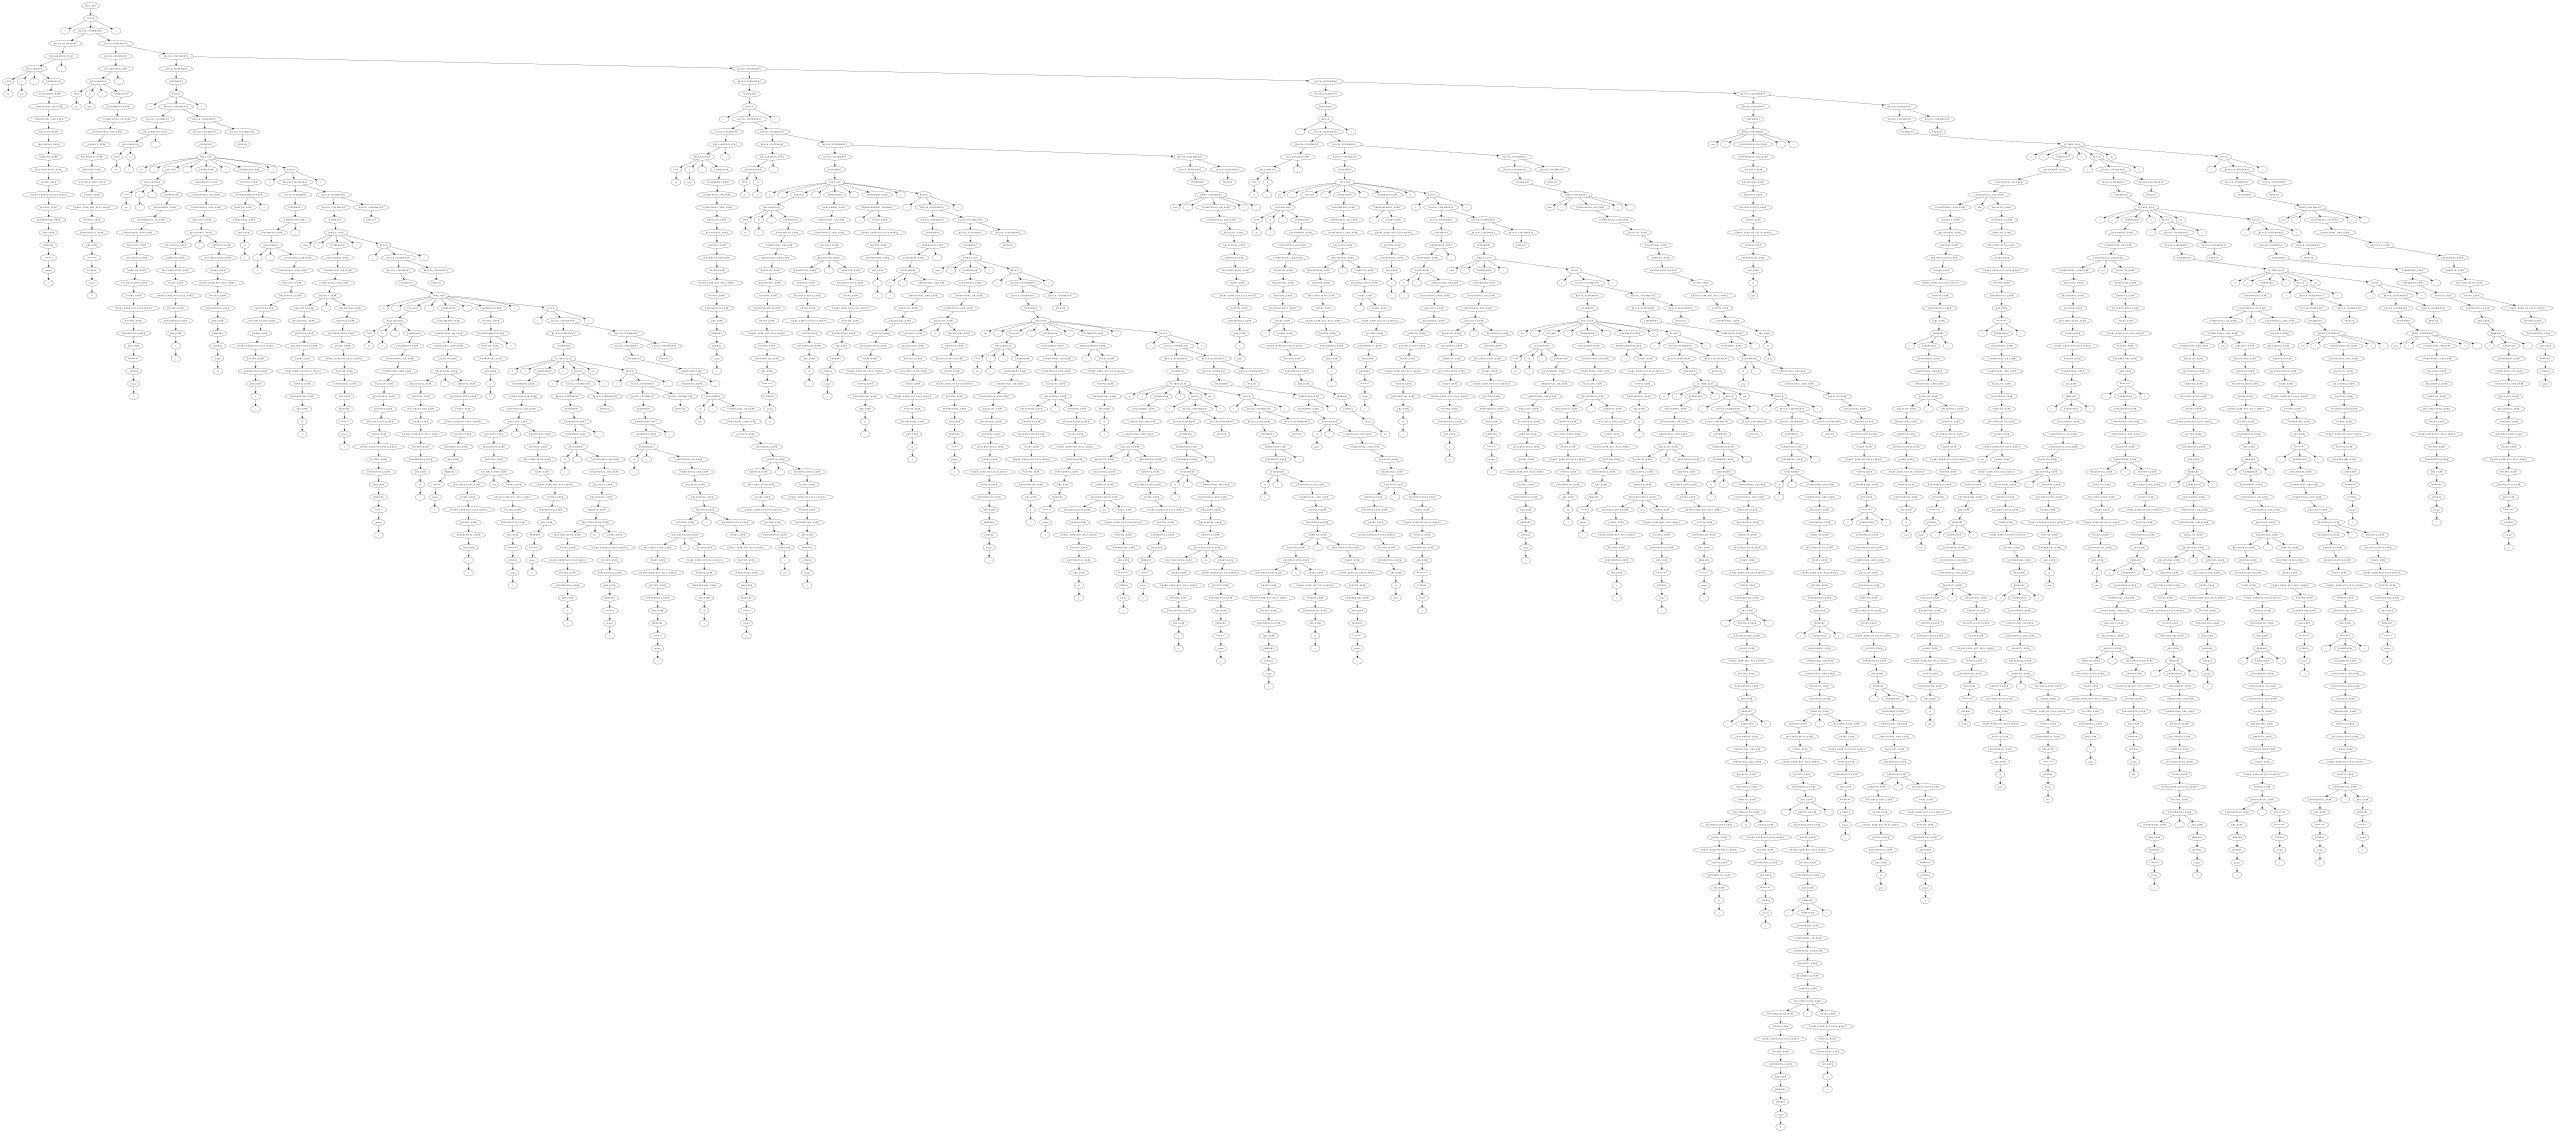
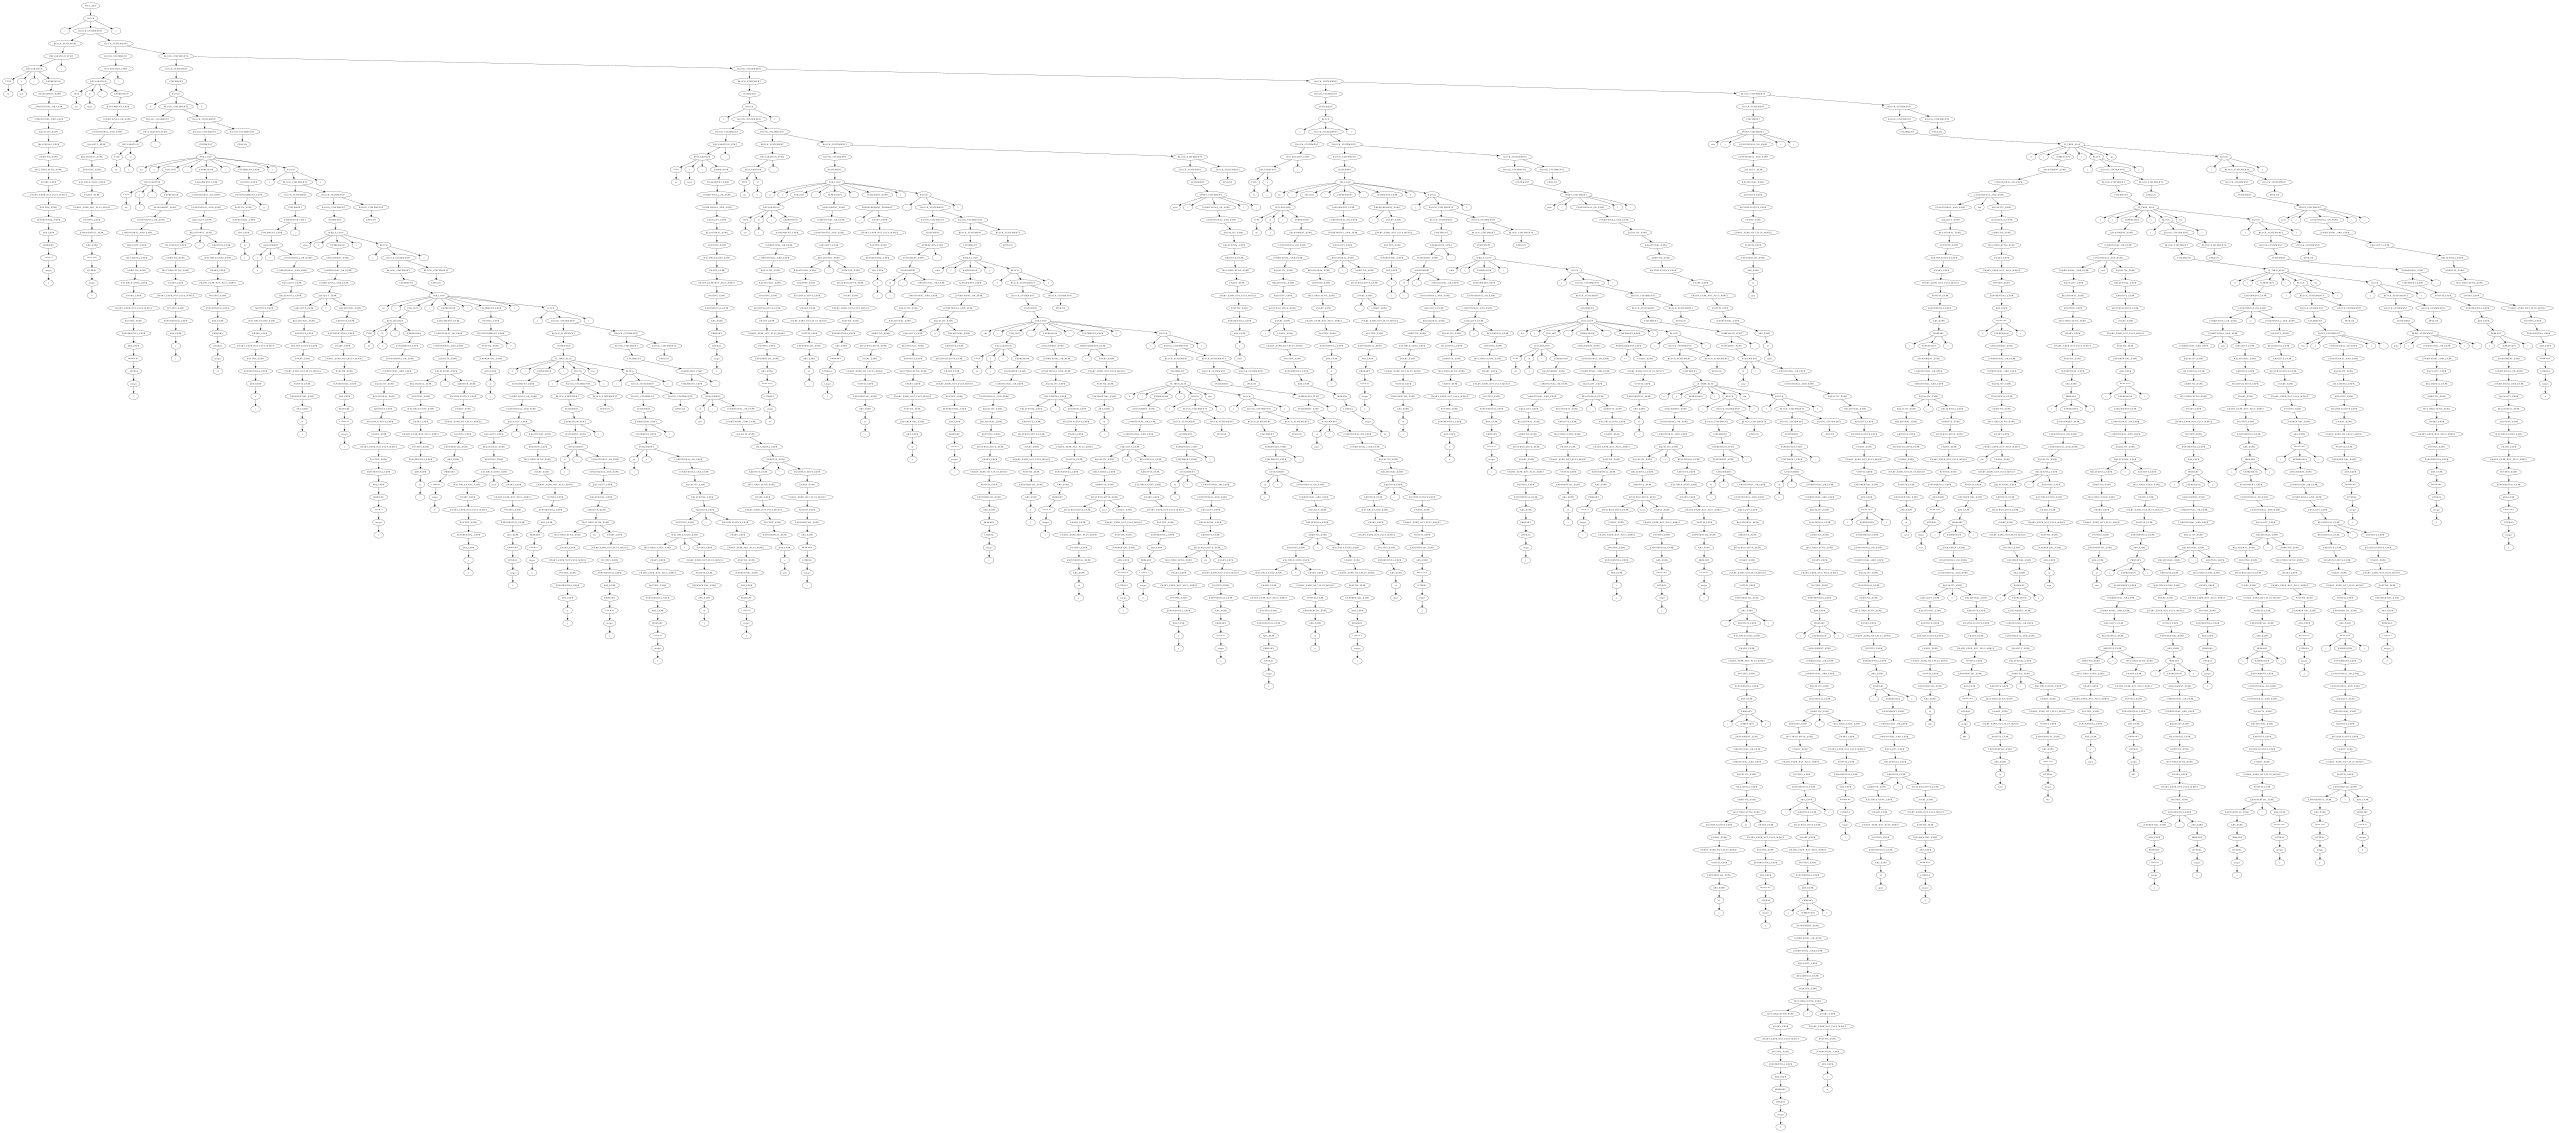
node "4": added
node "888": added
